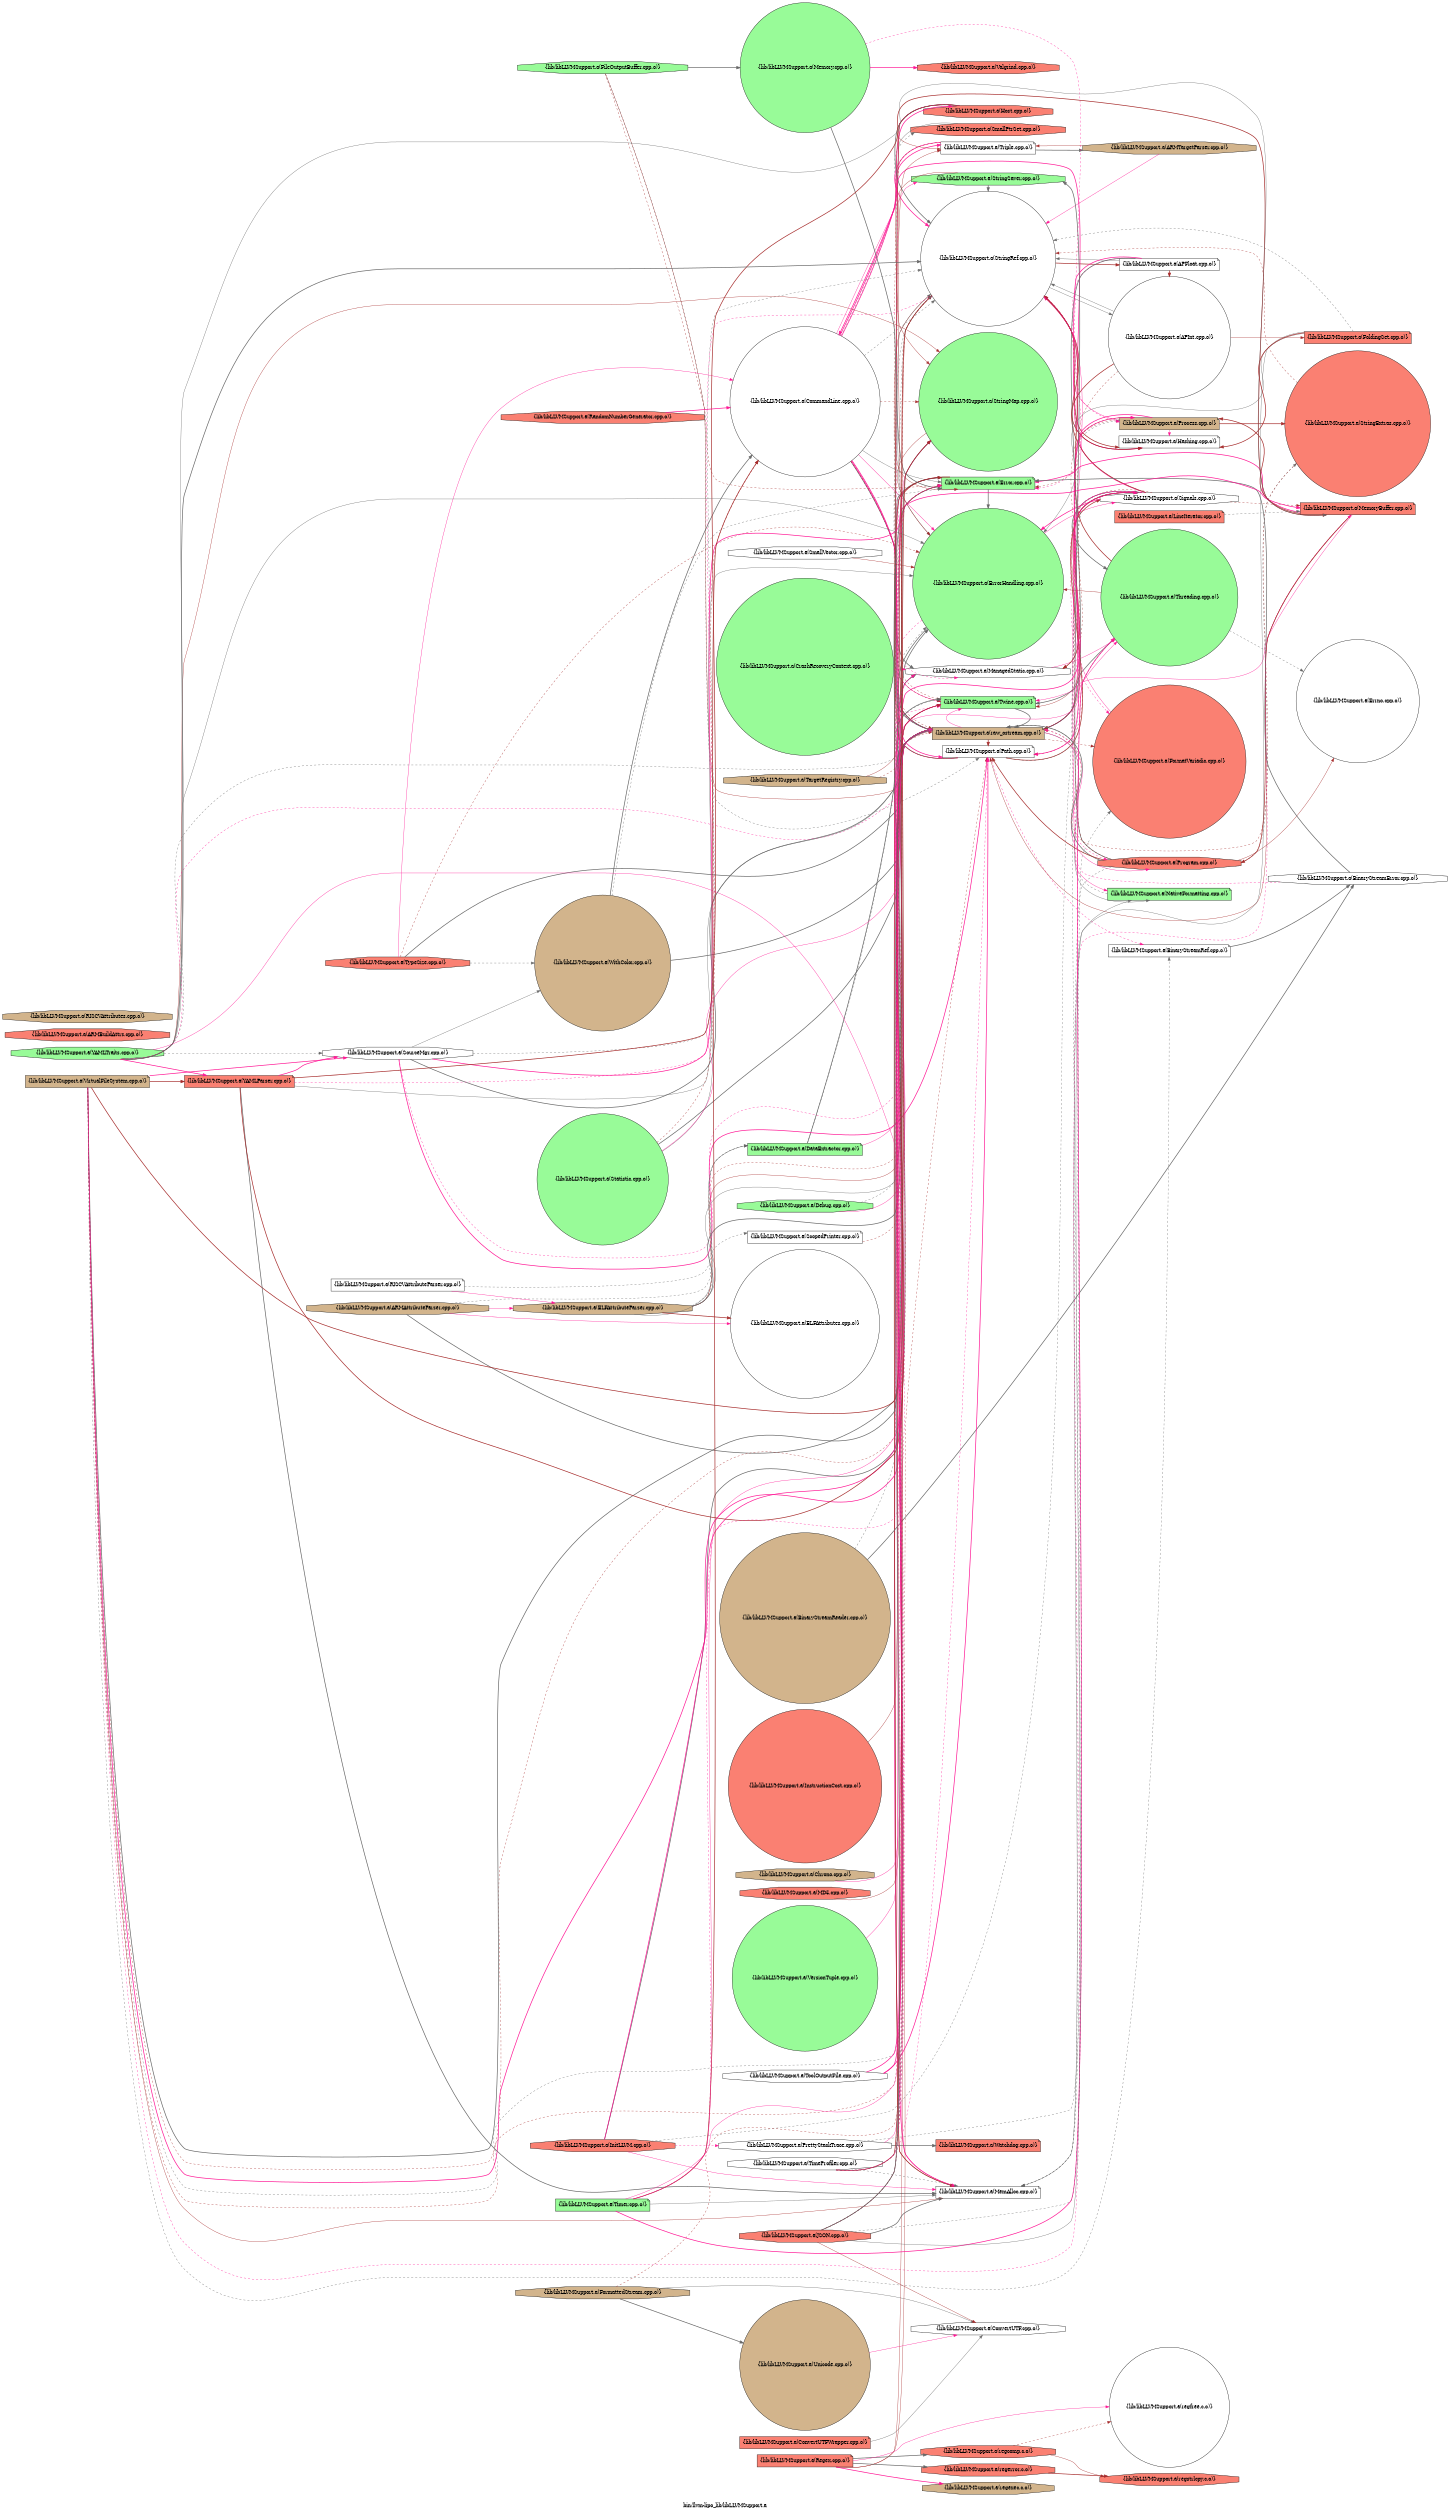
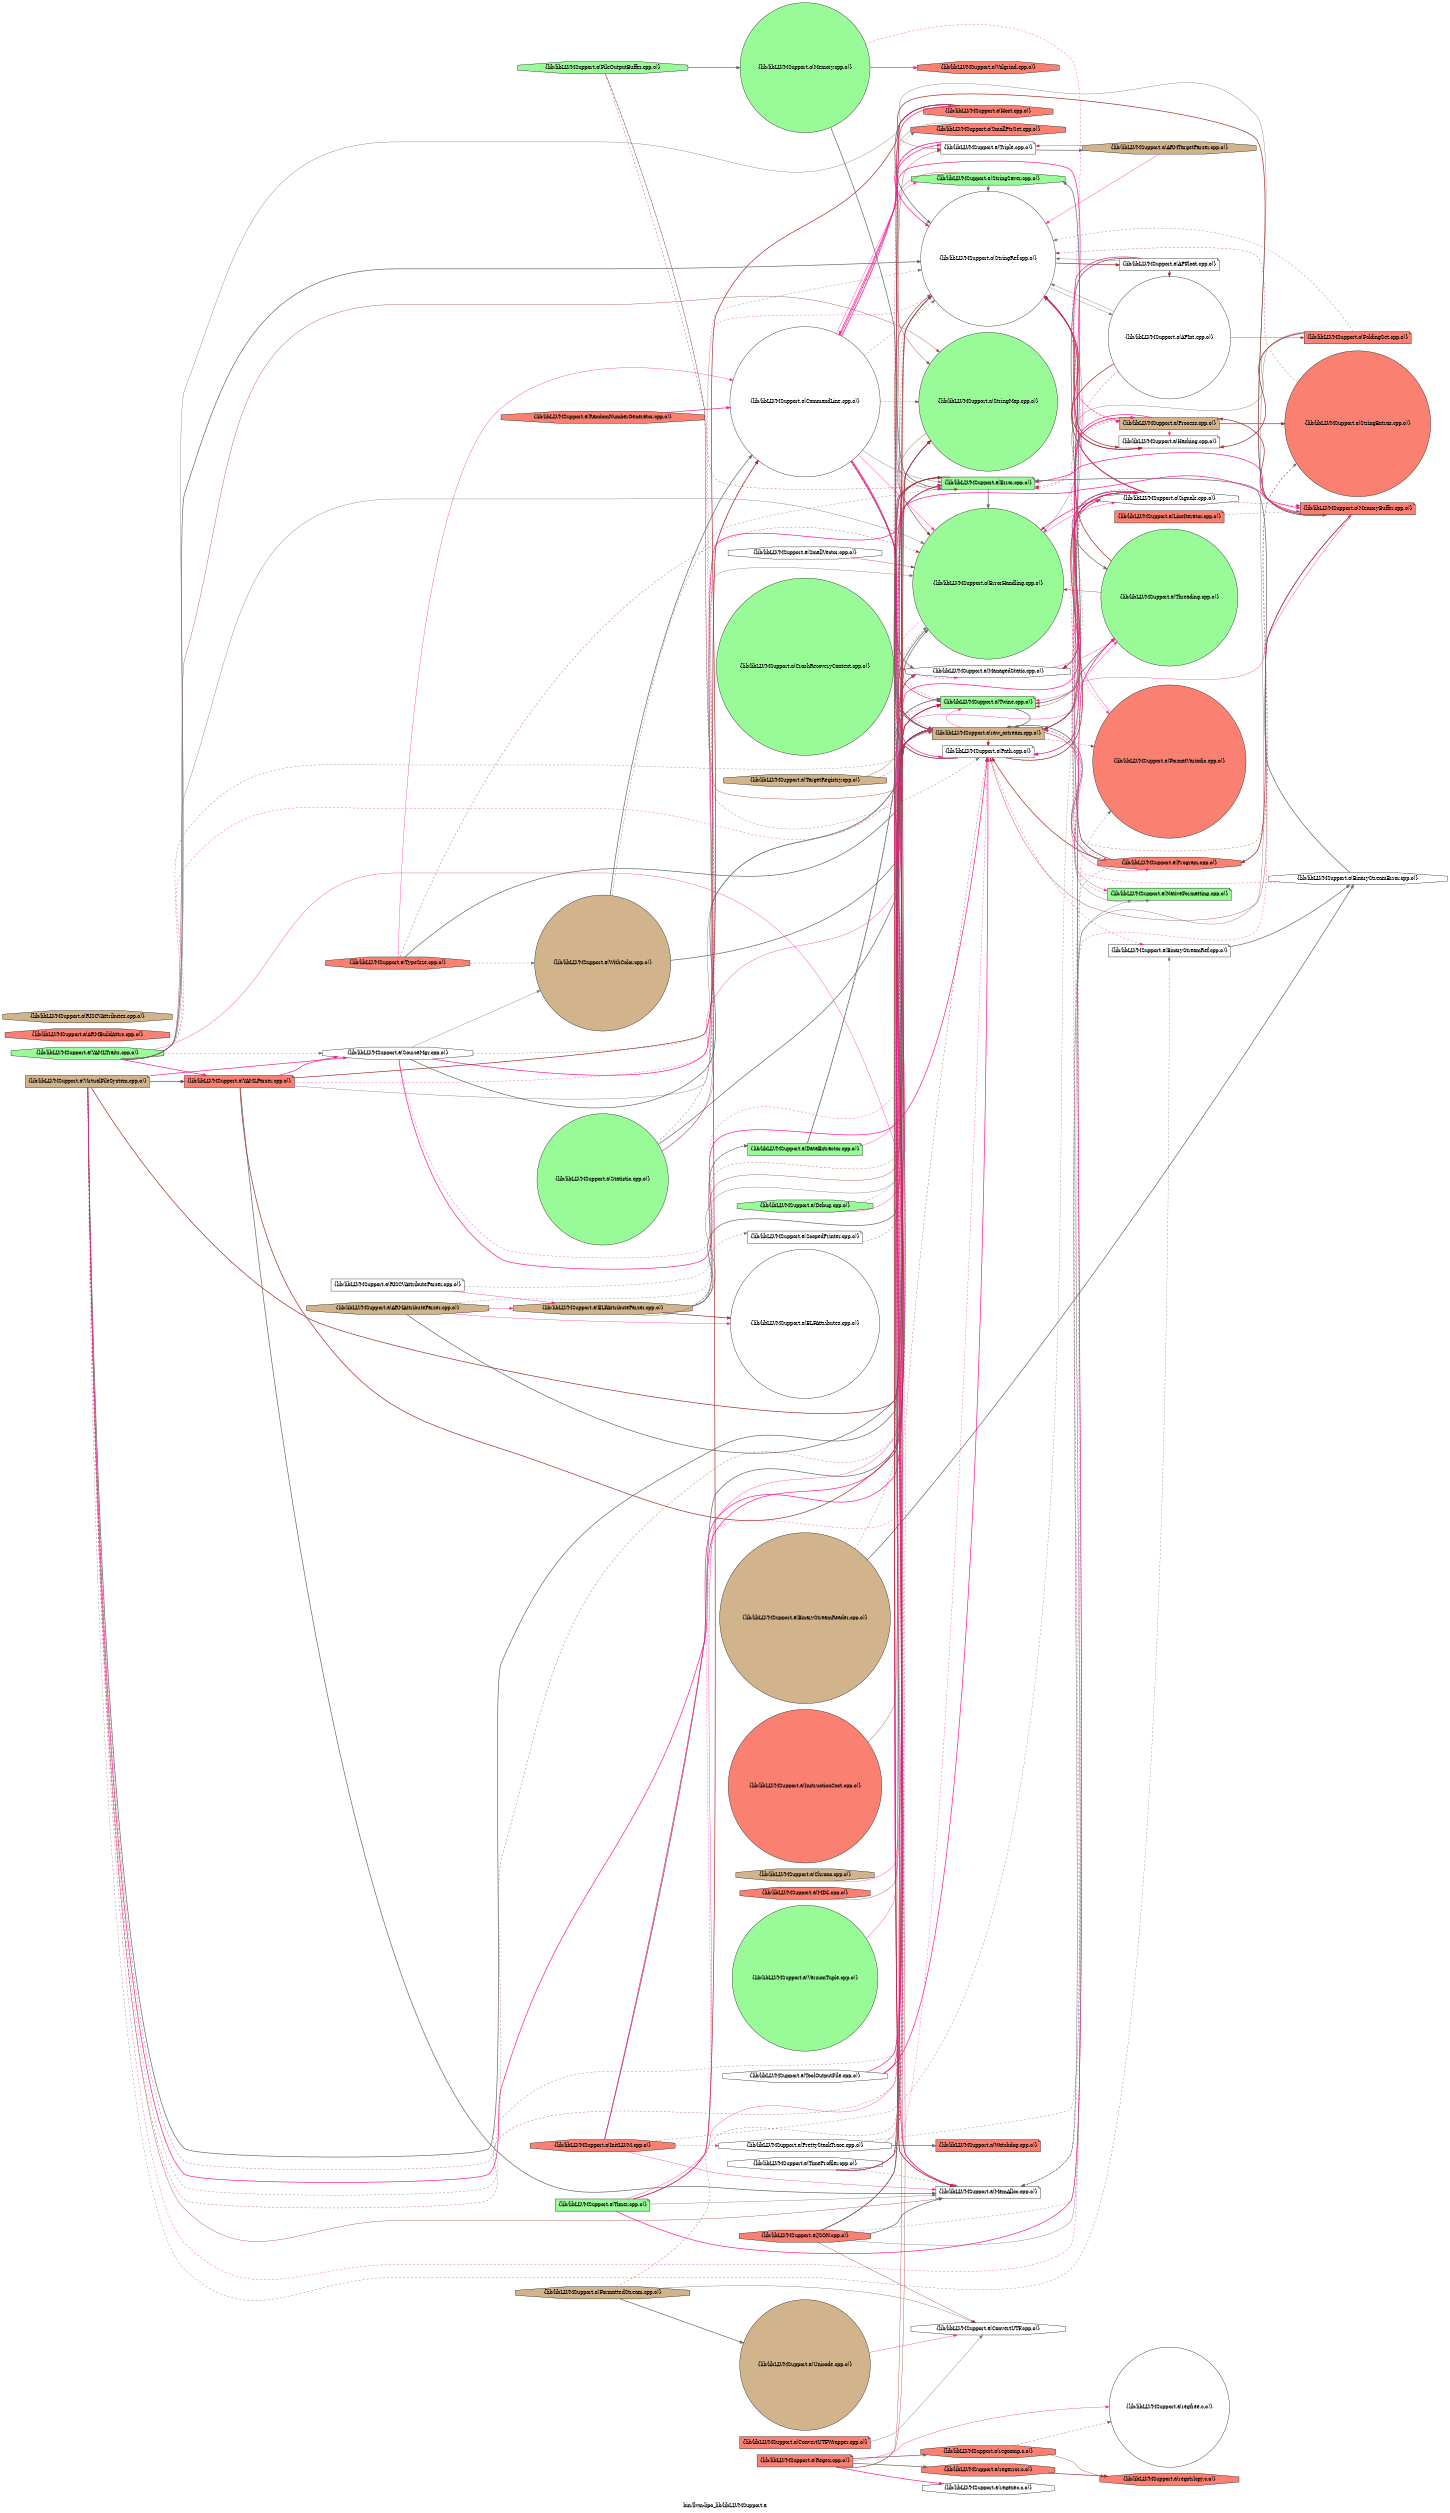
node "{lib/libLLVMSupport.a(Errno.cpp.o)}": removed
node "{lib/libLLVMSupport.a(regexec.c.o)}": fillcolor tan -> white
